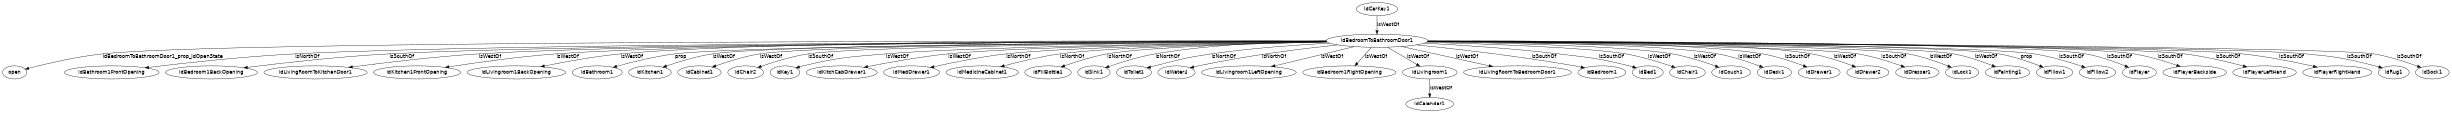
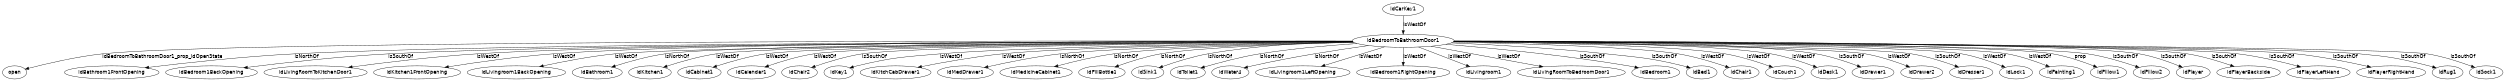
edge "idBedroomToBathroomDoor1" -> "idBathroom1": label "prop" -> "isNorthOf"
edge "idLivingroom1" -> "idCalendar1": now "idBedroomToBathroomDoor1" -> "idCalendar1"
